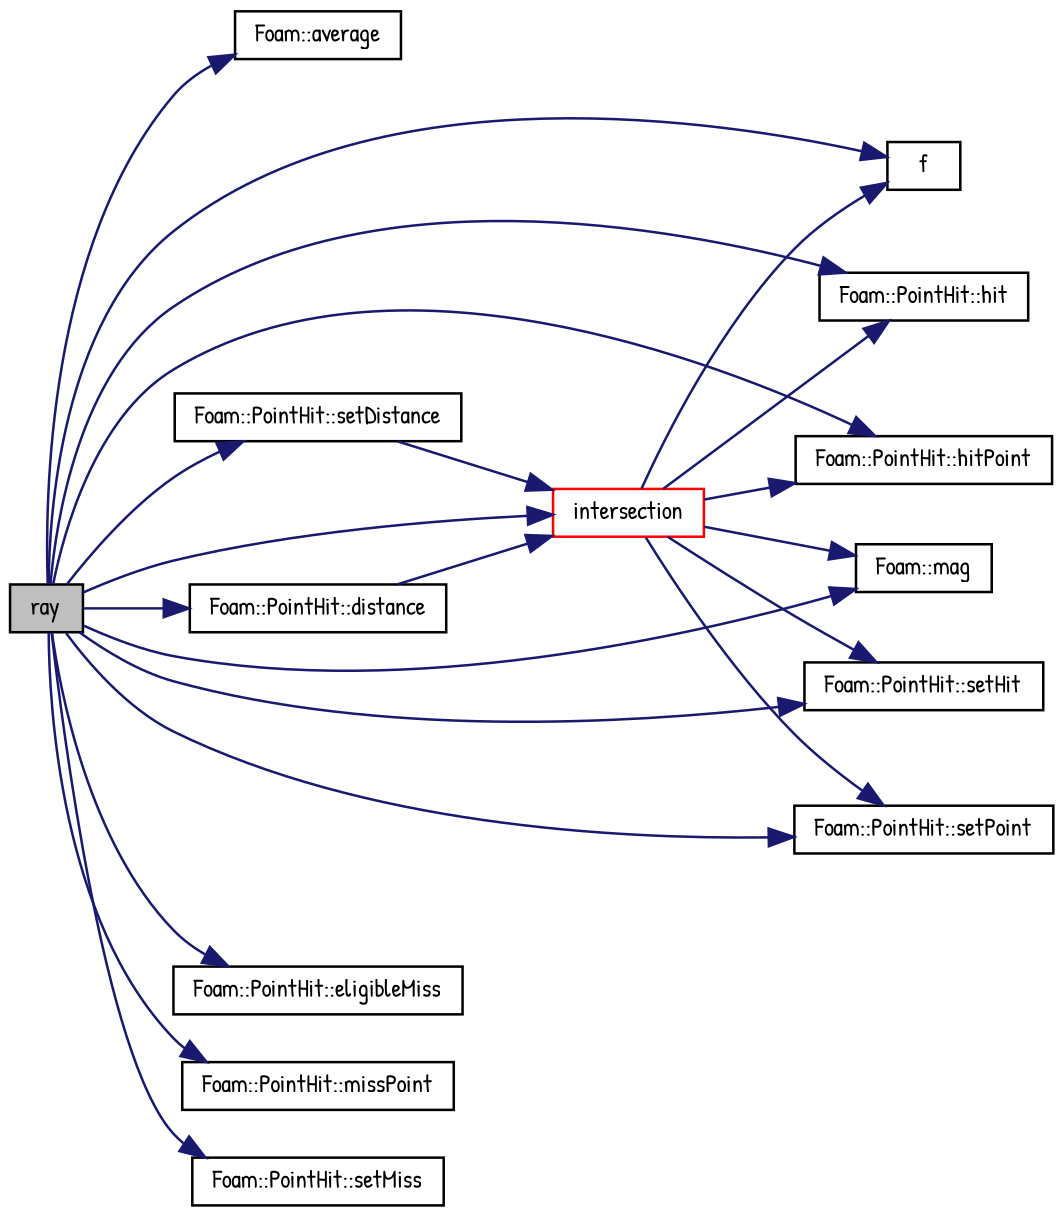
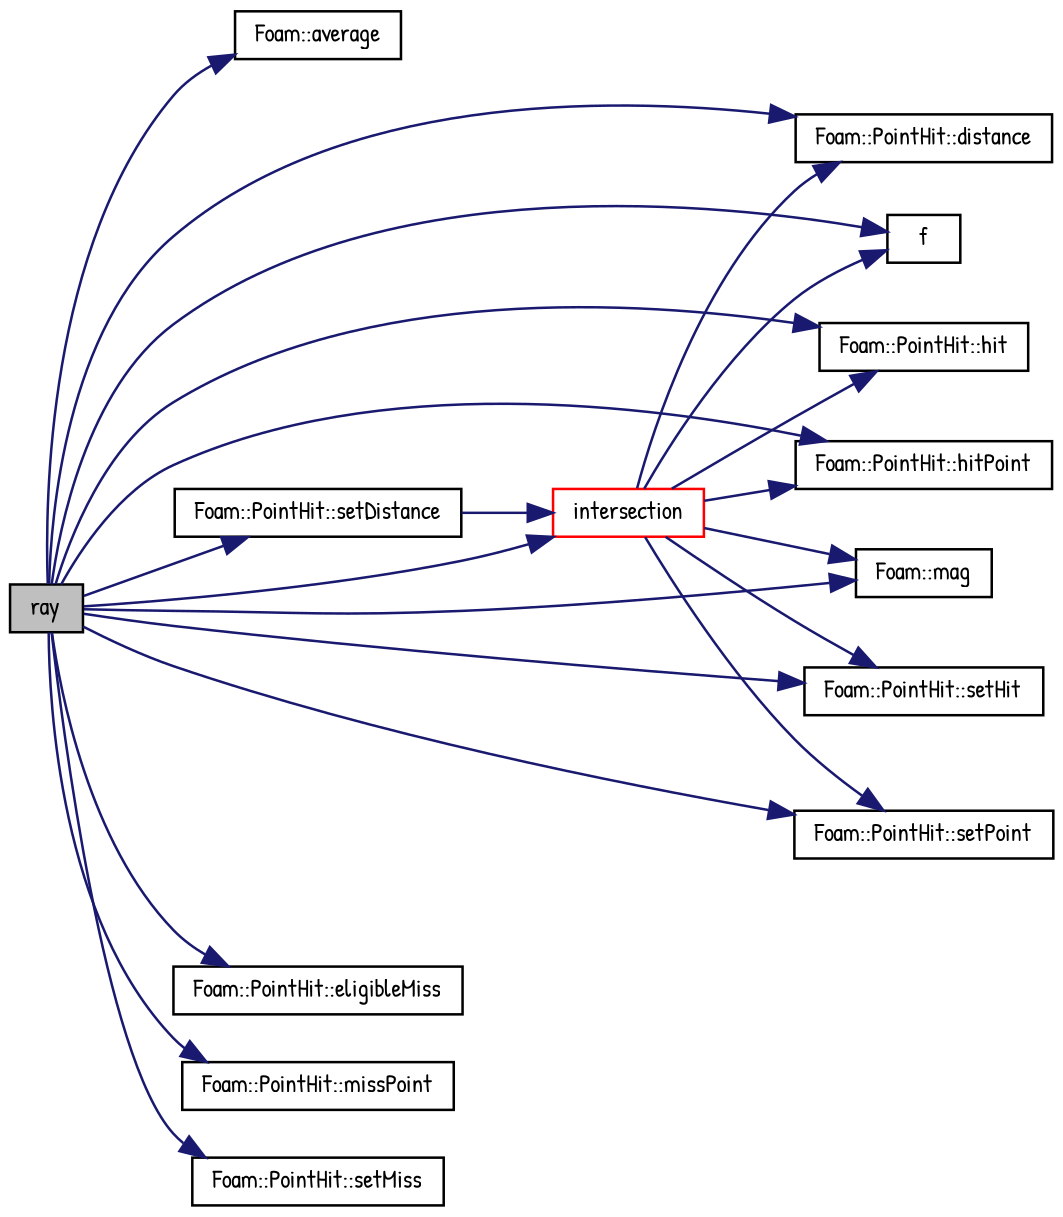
edge "Foam::PointHit::distance" -> "intersection": reversed
